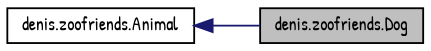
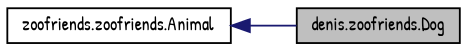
node "denis.zoofriends.Animal": label "denis.zoofriends.Animal" -> "zoofriends.zoofriends.Animal"
